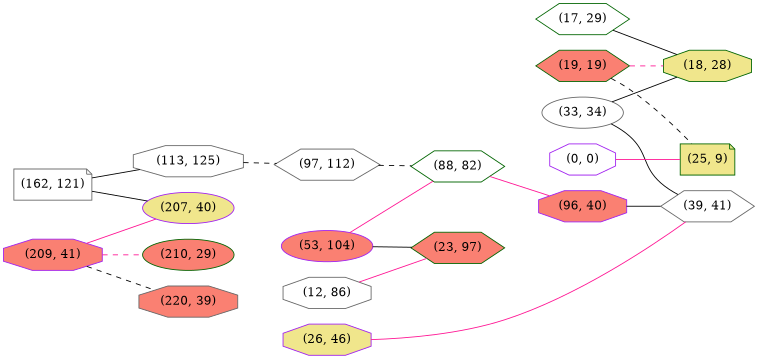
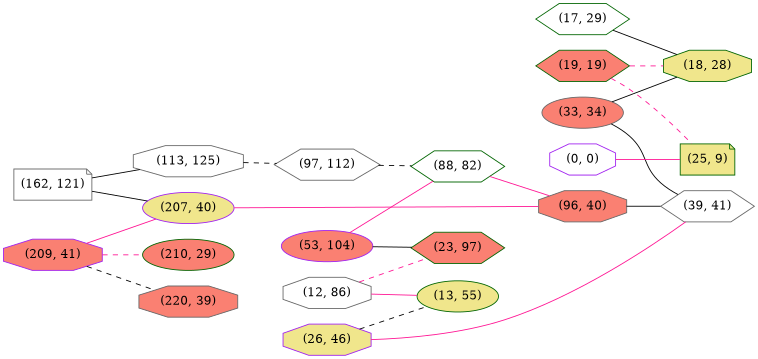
edge "(19, 19)" -- "(25, 9)": color black -> deeppink
node "(33, 34)": fillcolor white -> salmon
node "(96, 40)": color purple -> gray40
edge "(96, 40)" -- "(207, 40)": added
edge "(23, 97)" -- "(12, 86)": style solid -> dashed
node "(13, 55)": added
